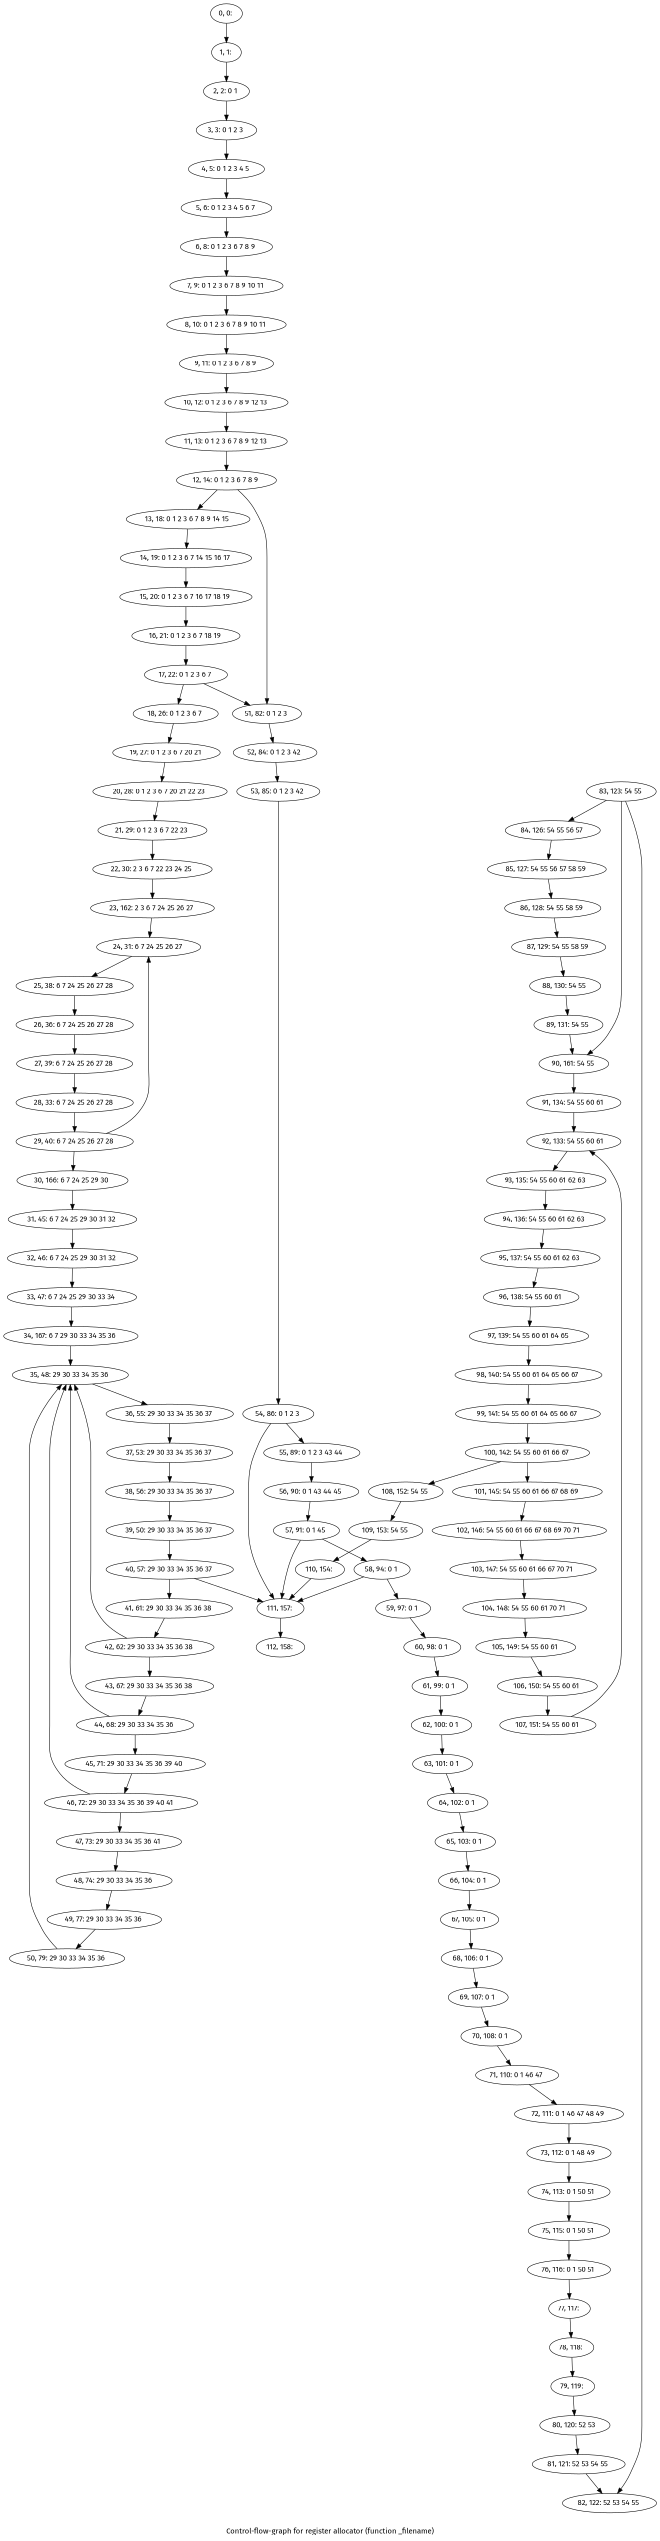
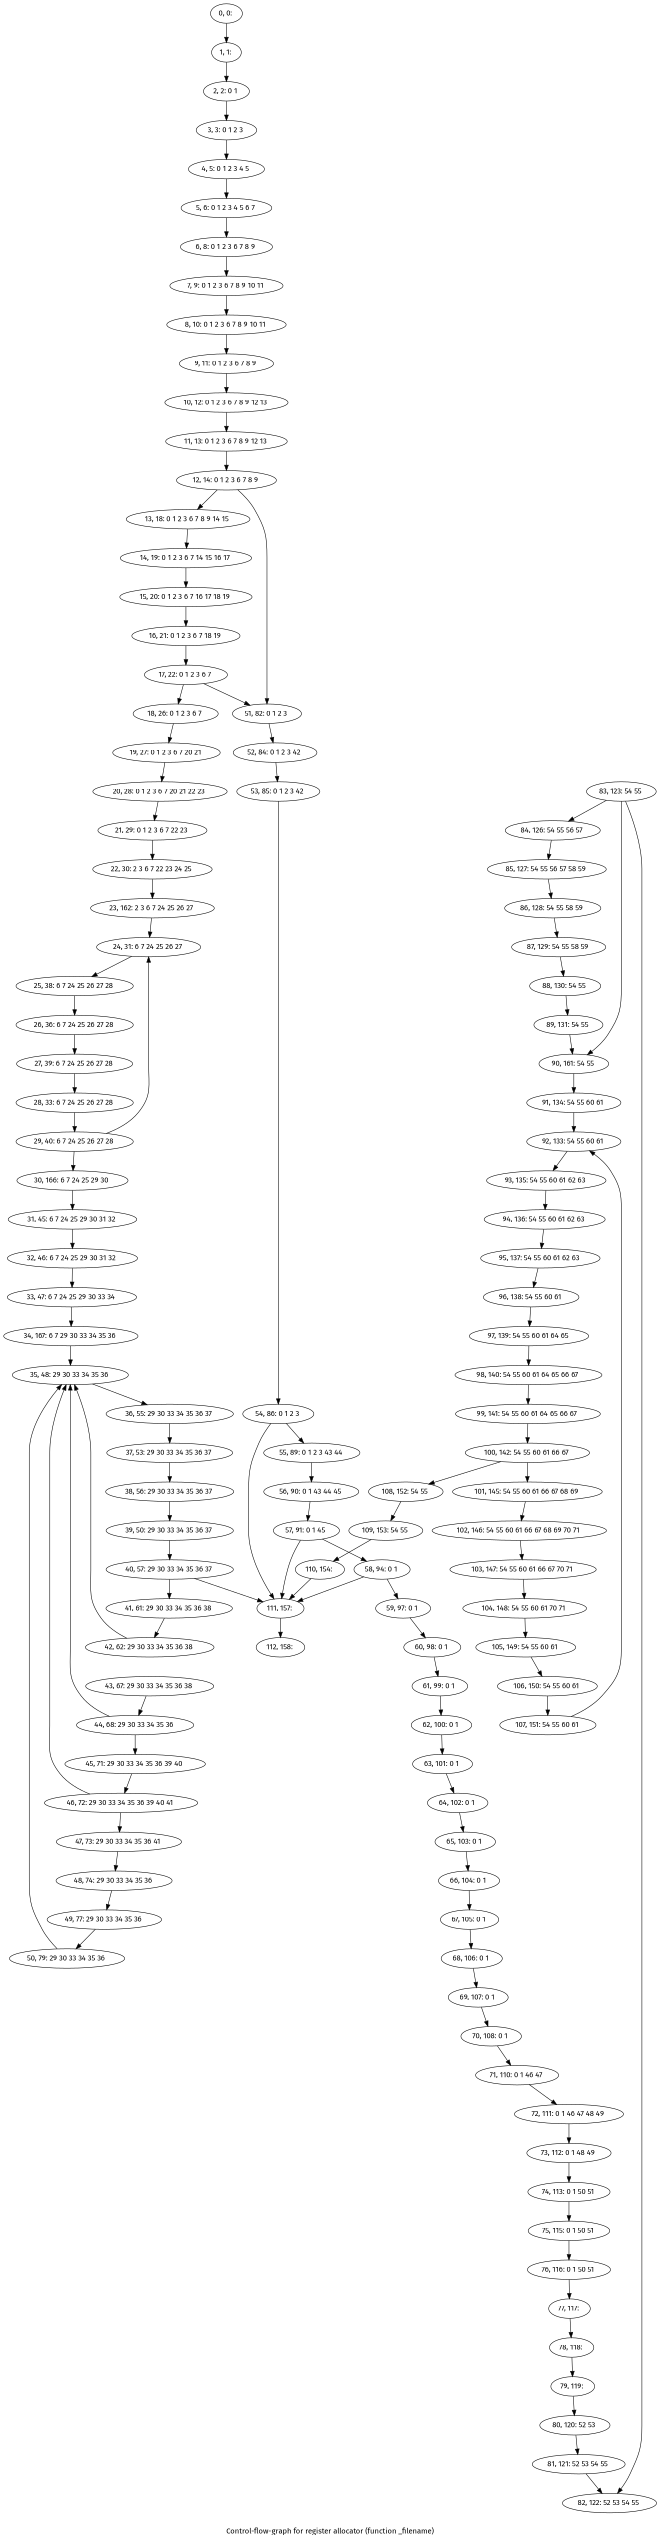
edge "42, 62: 29 30 33 34 35 36 38" -> "43, 67: 29 30 33 34 35 36 38": removed
